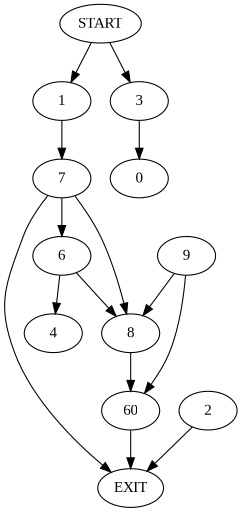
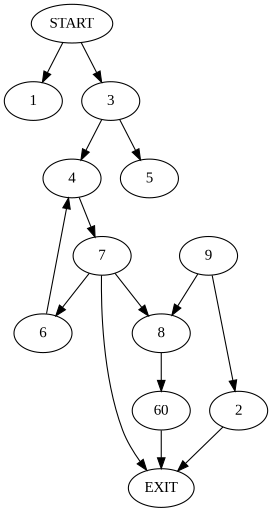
edge "1" -> "7": now "4" -> "7"
edge "3" -> "4": added
node "0": label "0" -> "5"
edge "6" -> "8": removed
edge "9" -> "60": now "9" -> "2"
